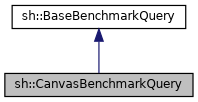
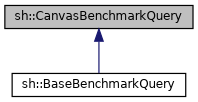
edge "sh::CanvasBenchmarkQuery" -> "sh::BaseBenchmarkQuery": reversed
